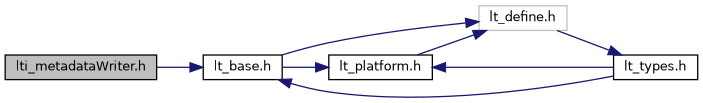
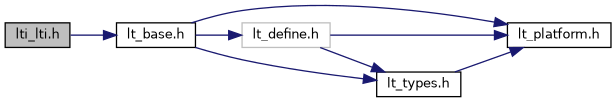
edge "lt_platform.h" -> "lt_define.h": reversed
node "lti_metadataWriter.h": label "lti_metadataWriter.h" -> "lti_lti.h"
edge "lt_types.h" -> "lt_base.h": reversed
